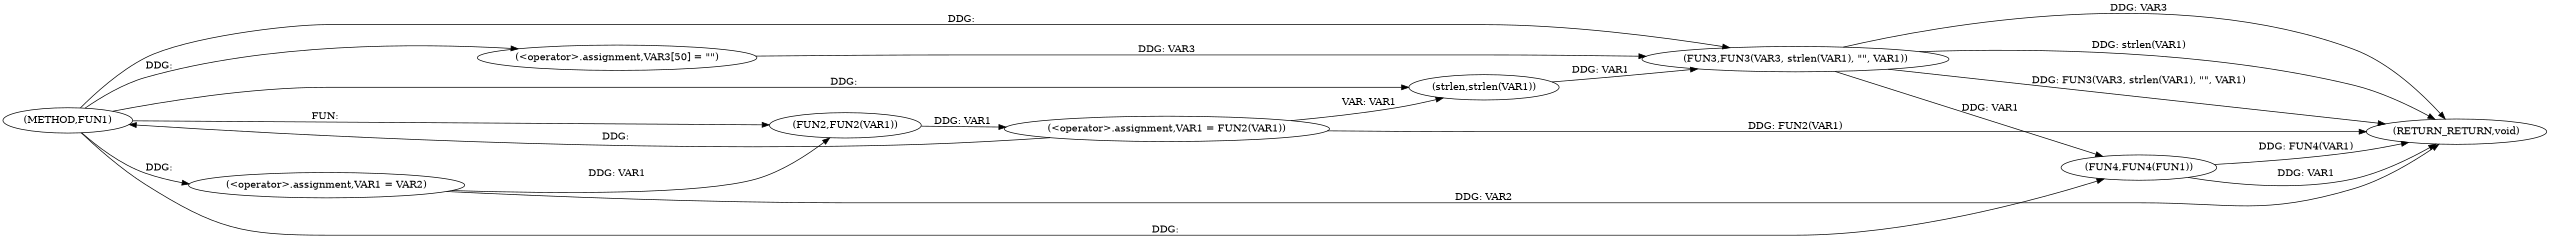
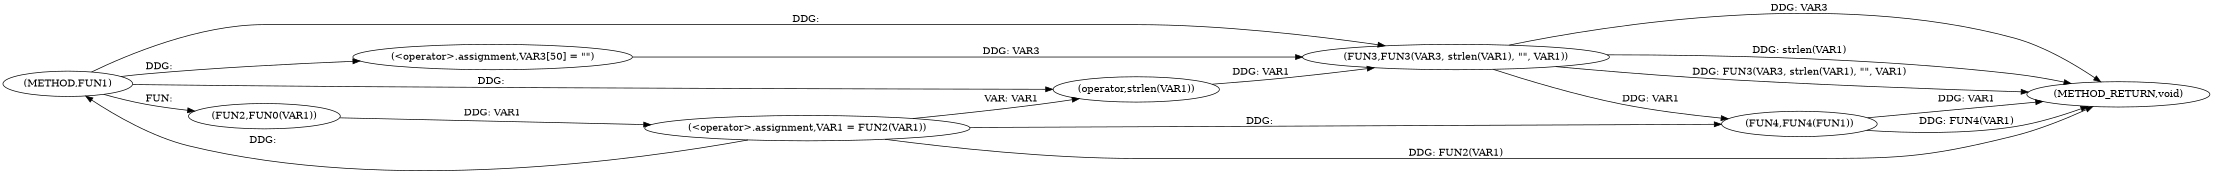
node "(strlen,strlen(VAR1))": label "(strlen,strlen(VAR1))" -> "(operator,strlen(VAR1))"
node "(FUN2,FUN2(VAR1))": label "(FUN2,FUN2(VAR1))" -> "(FUN2,FUN0(VAR1))"
node "(RETURN_RETURN,void)": label "(RETURN_RETURN,void)" -> "(METHOD_RETURN,void)"
node "(<operator>.assignment,VAR1 = VAR2)": removed
edge "(METHOD,FUN1)" -> "(FUN4,FUN4(FUN1))": now "(<operator>.assignment,VAR1 = FUN2(VAR1))" -> "(FUN4,FUN4(FUN1))"
